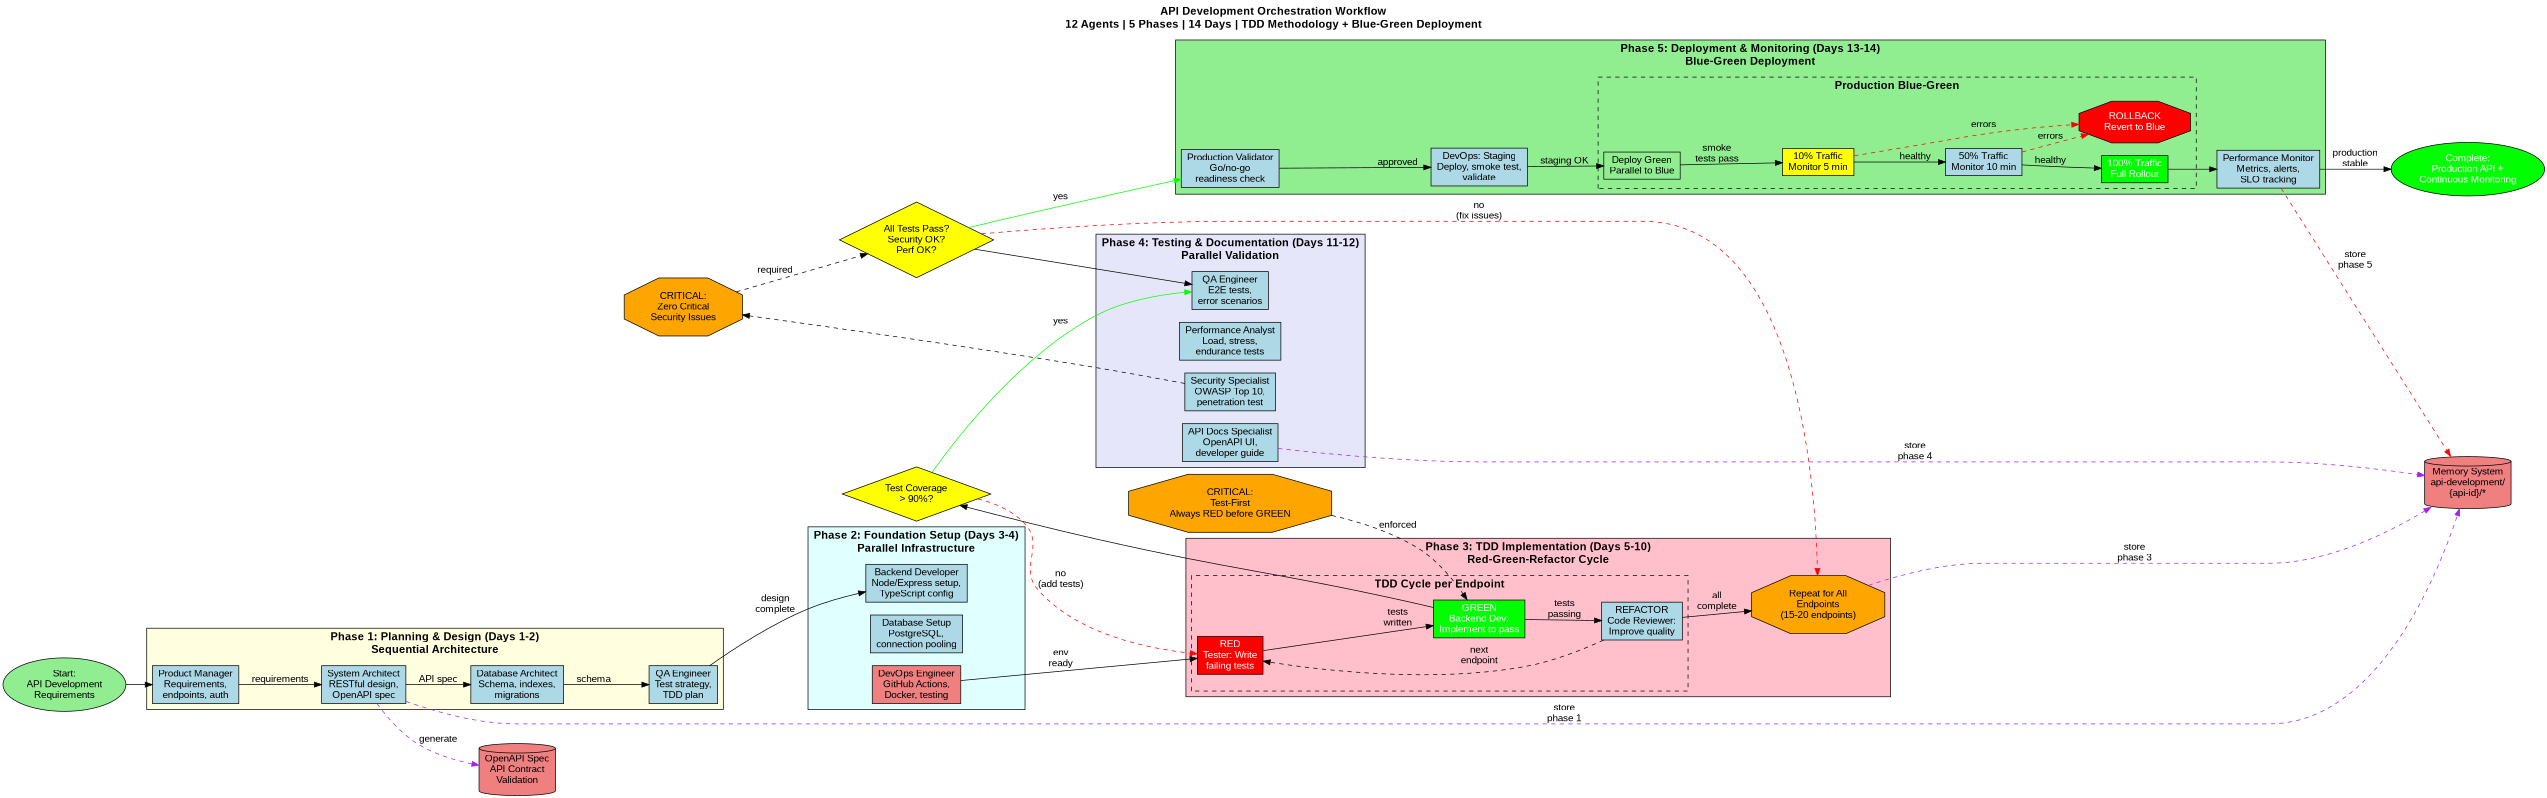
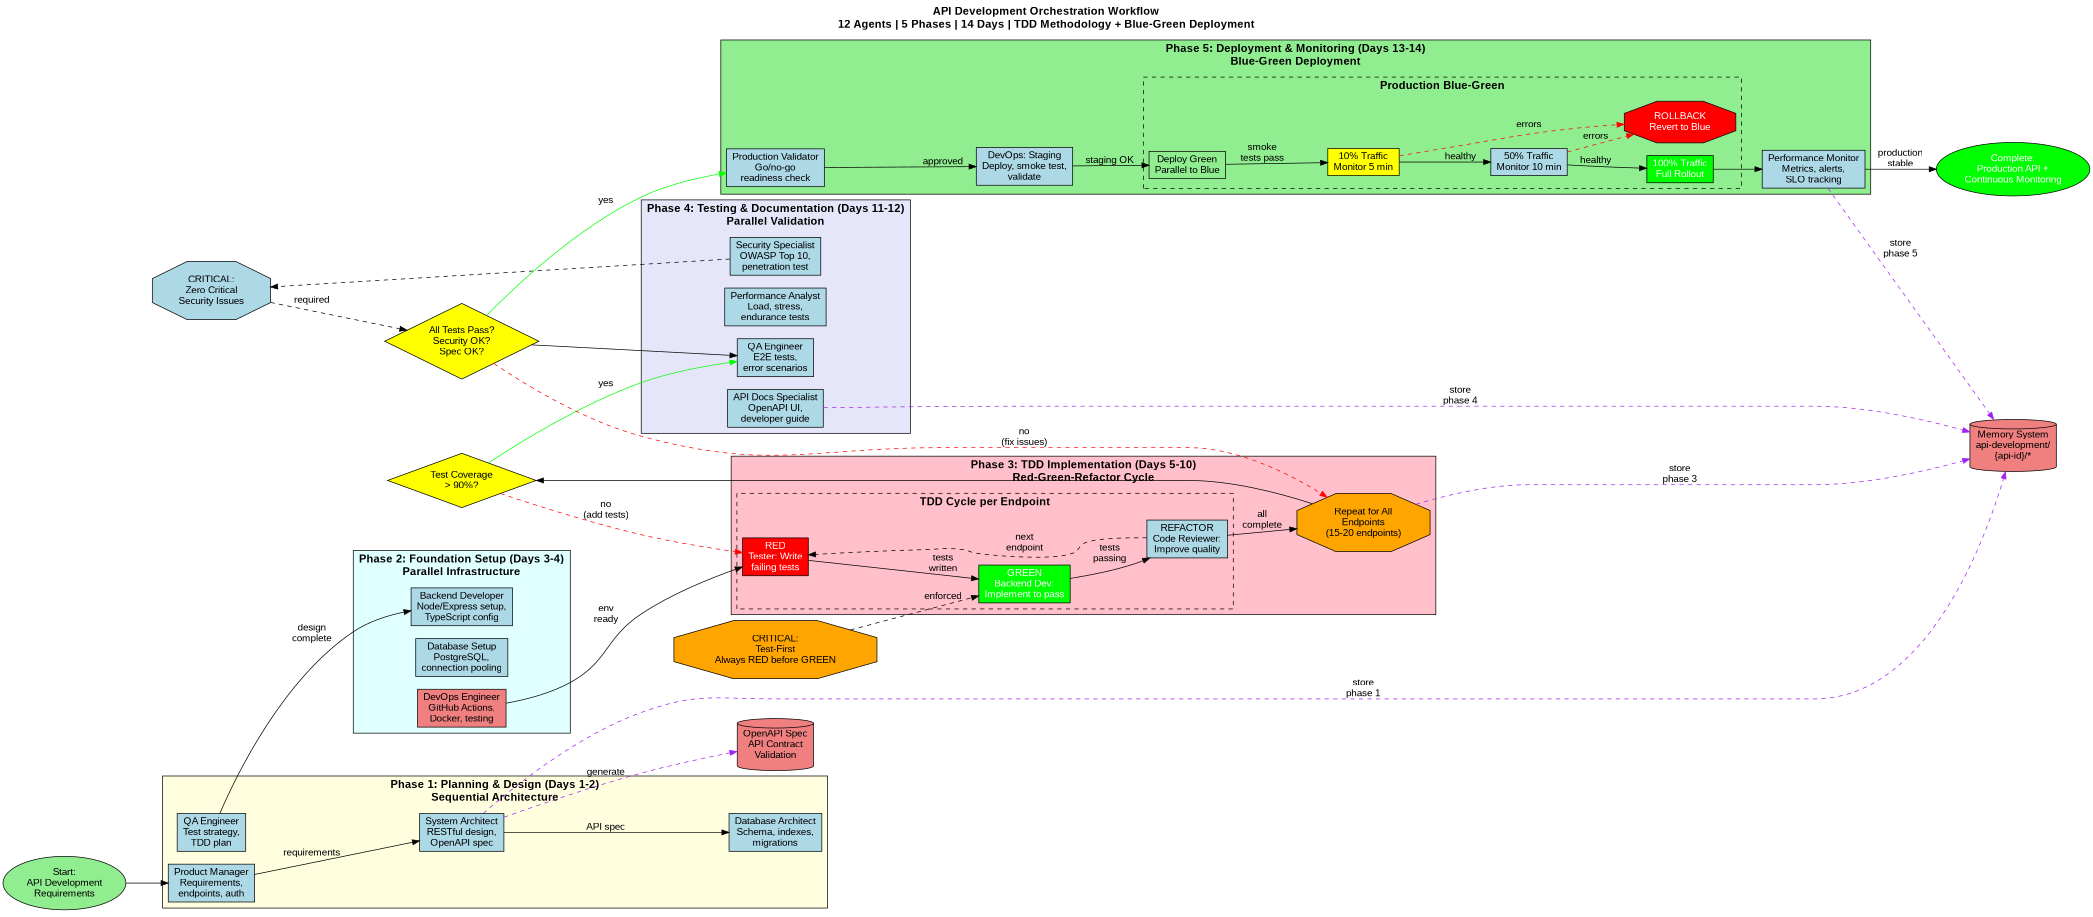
node "All Tests Pass? Security OK? Perf OK?": label "All Tests Pass? Security OK? Perf OK?" -> "All Tests Pass? Security OK? Spec OK?"
node "CRITICAL: Zero Critical Security Issues": fillcolor orange -> lightblue
edge "Performance Monitor Metrics, alerts, SLO tracking" -> "Memory System api-development/ {api-id}/*": color red -> purple
edge "GREEN Backend Dev: Implement to pass" -> "Test Coverage > 90%?": now "Repeat for All Endpoints (15-20 endpoints)" -> "Test Coverage > 90%?"
edge "Database Architect Schema, indexes, migrations" -> "QA Engineer Test strategy, TDD plan": removed, label "schema"
